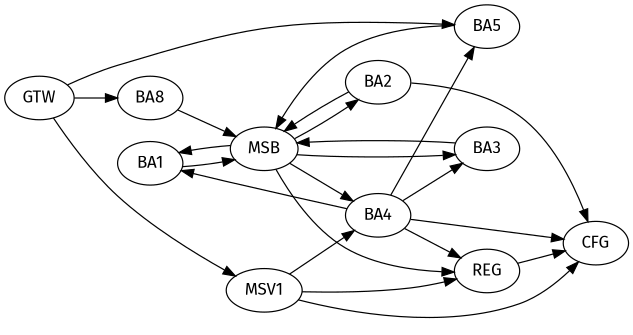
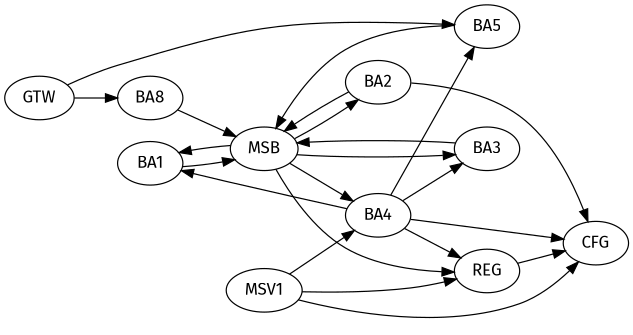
edge "GTW" -> "MSV1": removed
